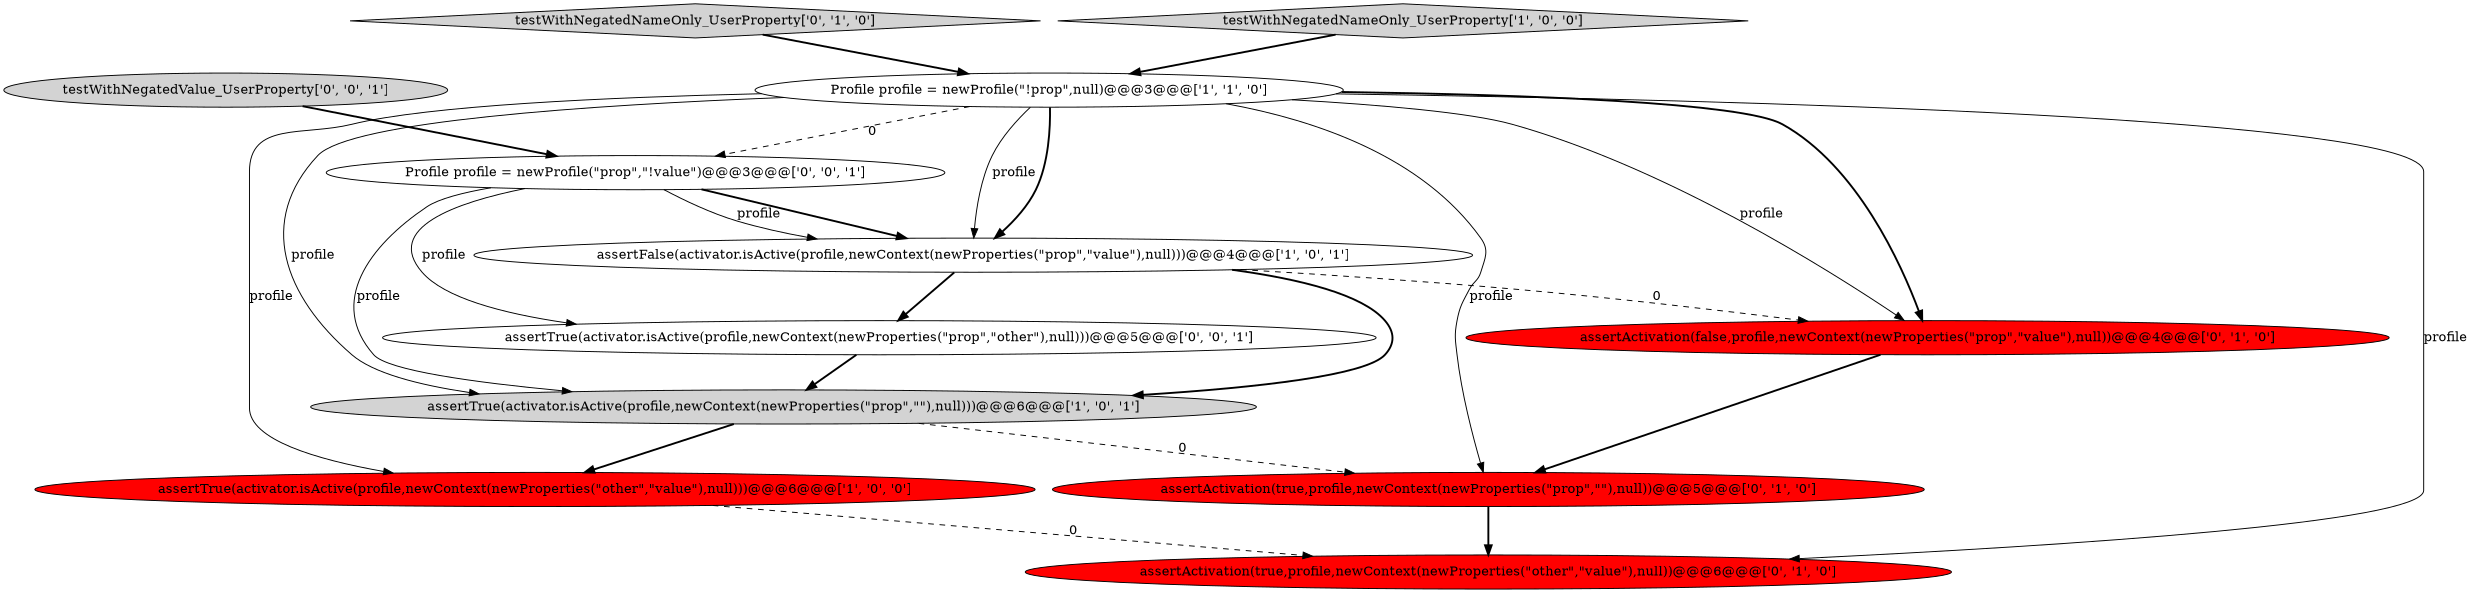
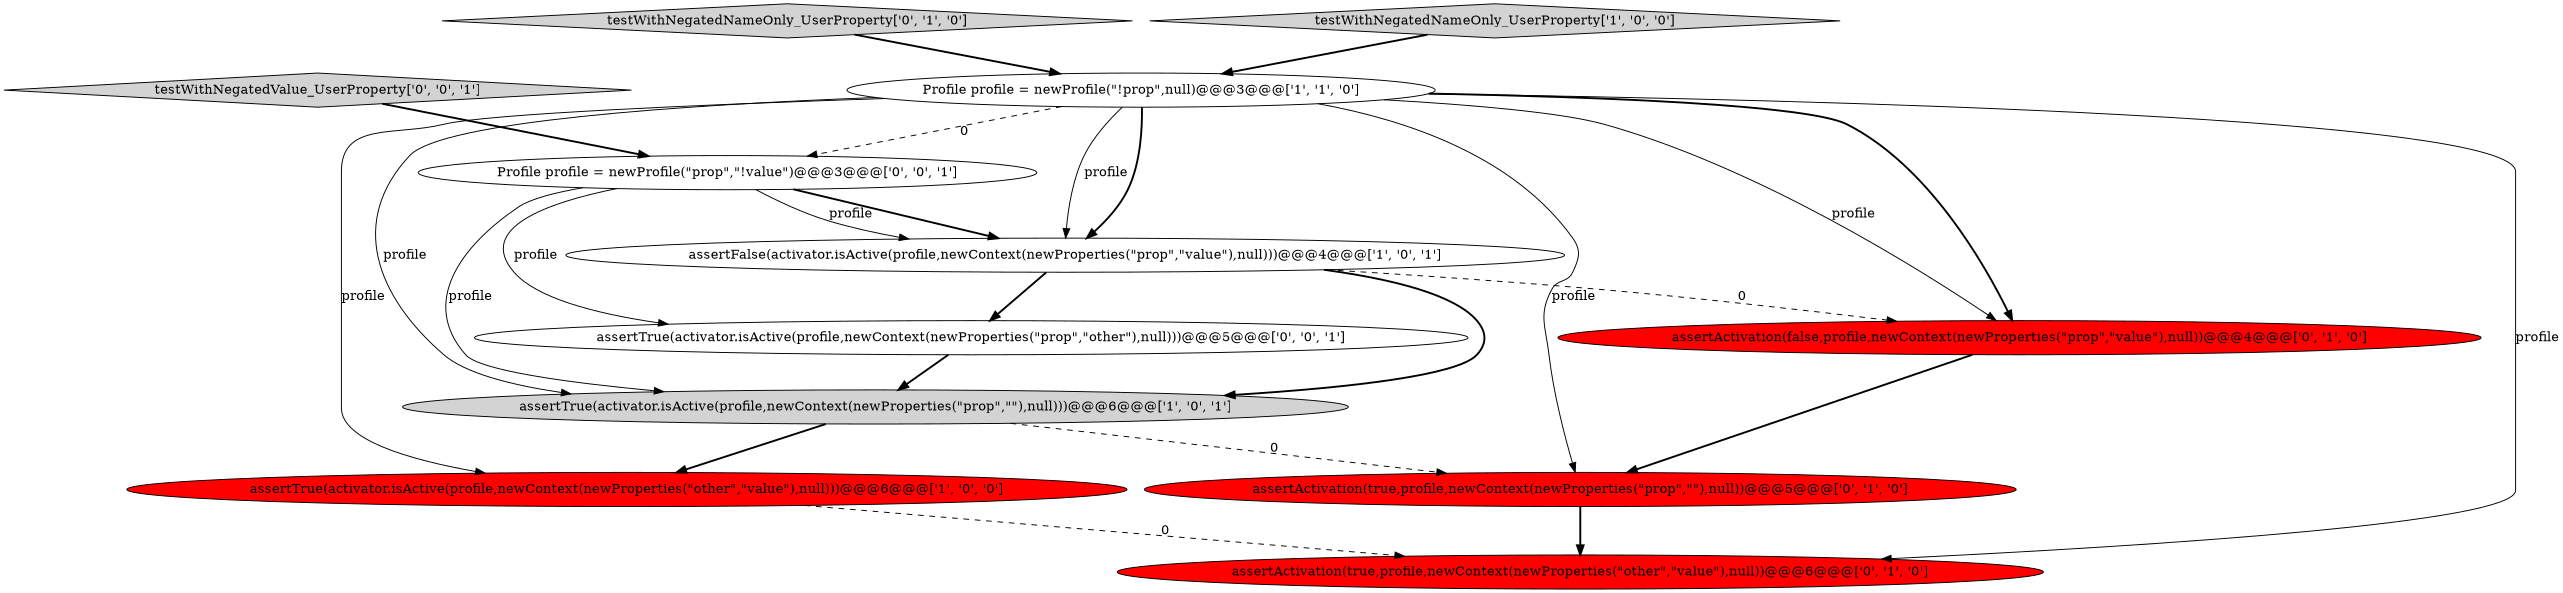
node "testWithNegatedValue_UserProperty['0', '0', '1']": shape ellipse -> diamond
